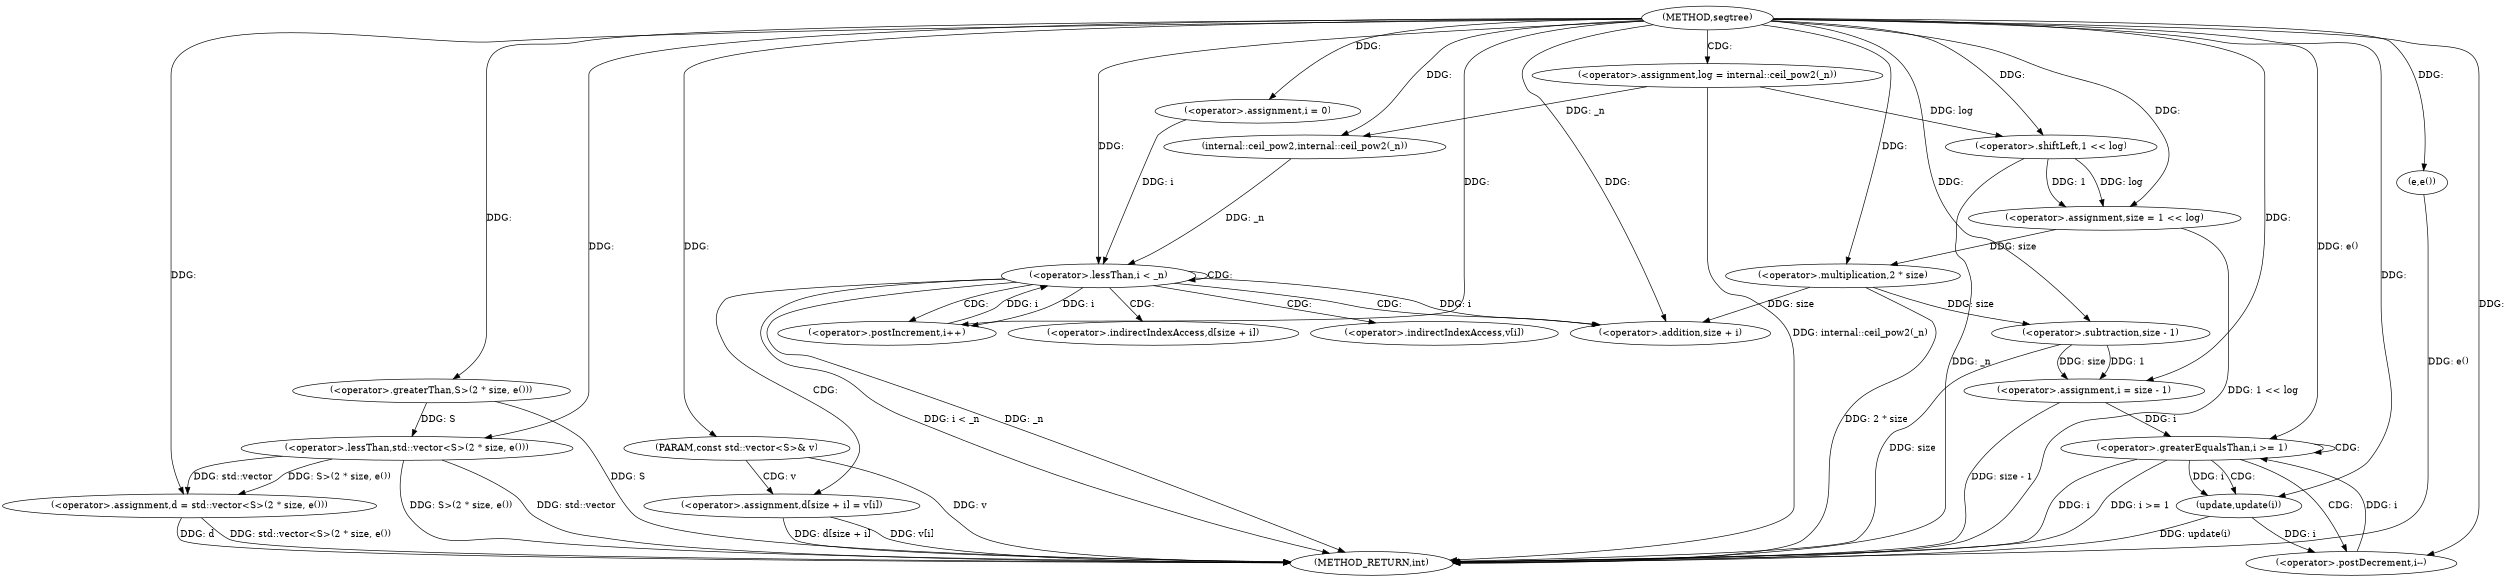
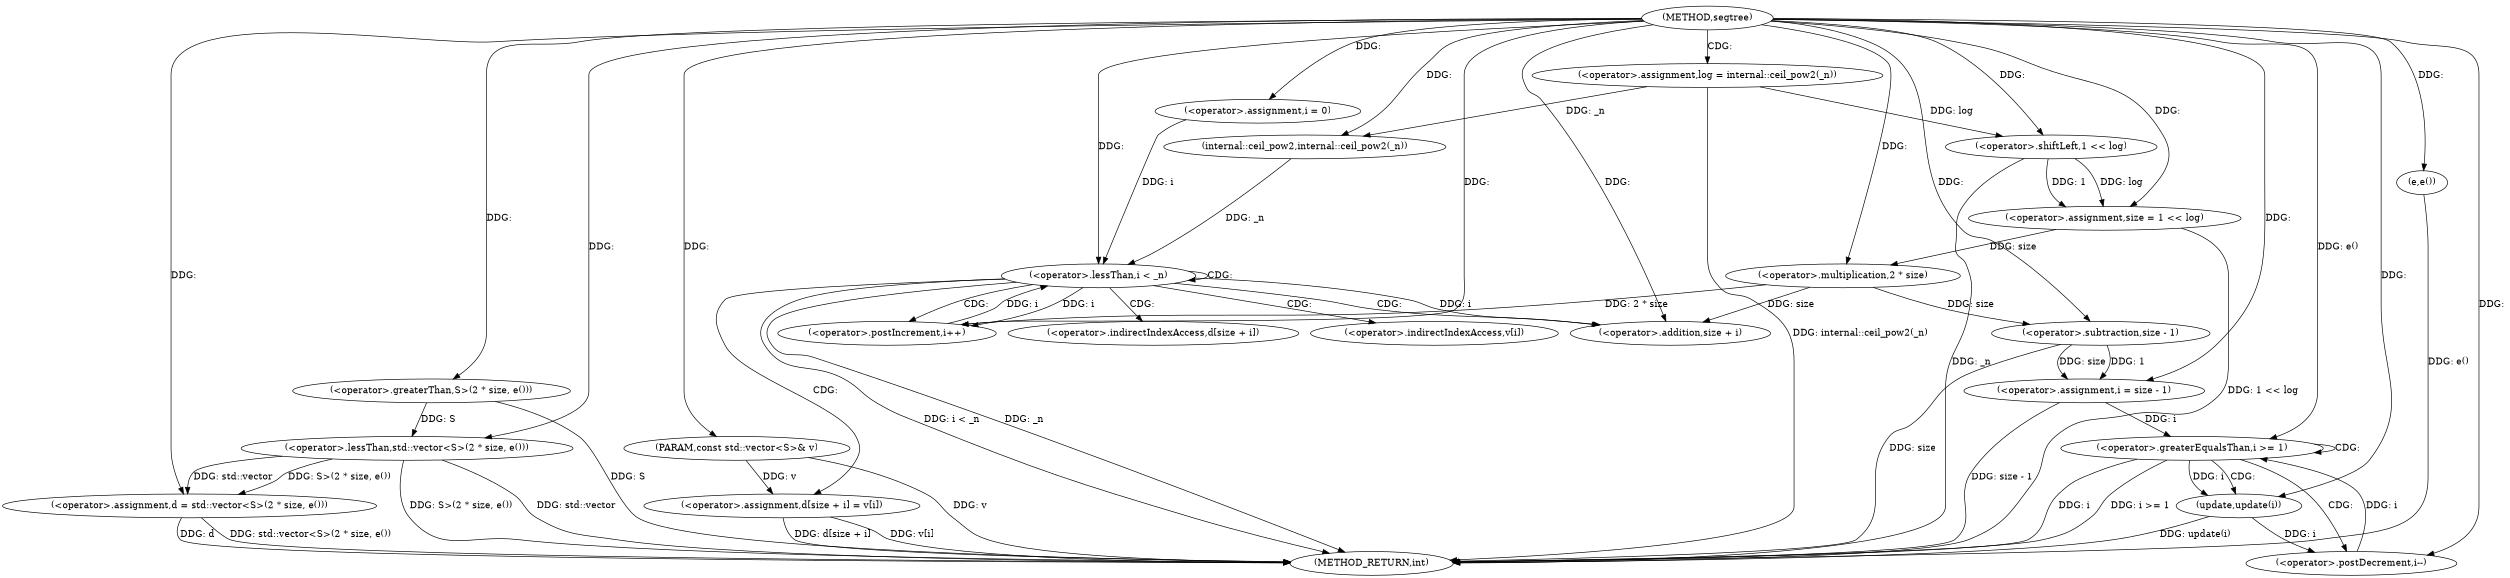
edge "(PARAM,const std::vector<S>& v)" -> "(<operator>.assignment,d[size + i] = v[i])": label "CDG: v" -> "DDG: v"
edge "(<operator>.multiplication,2 * size)" -> "(METHOD_RETURN,int)": now "(<operator>.multiplication,2 * size)" -> "(<operator>.postIncrement,i++)"
